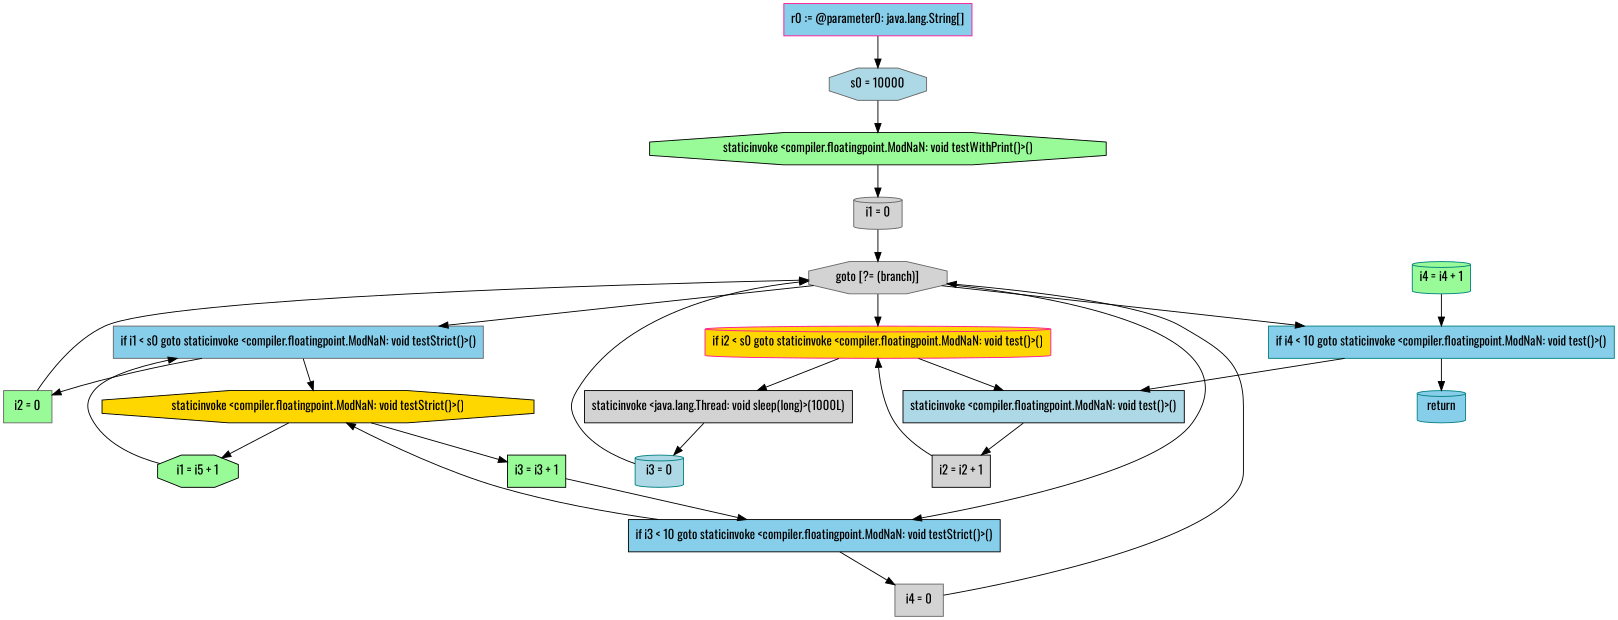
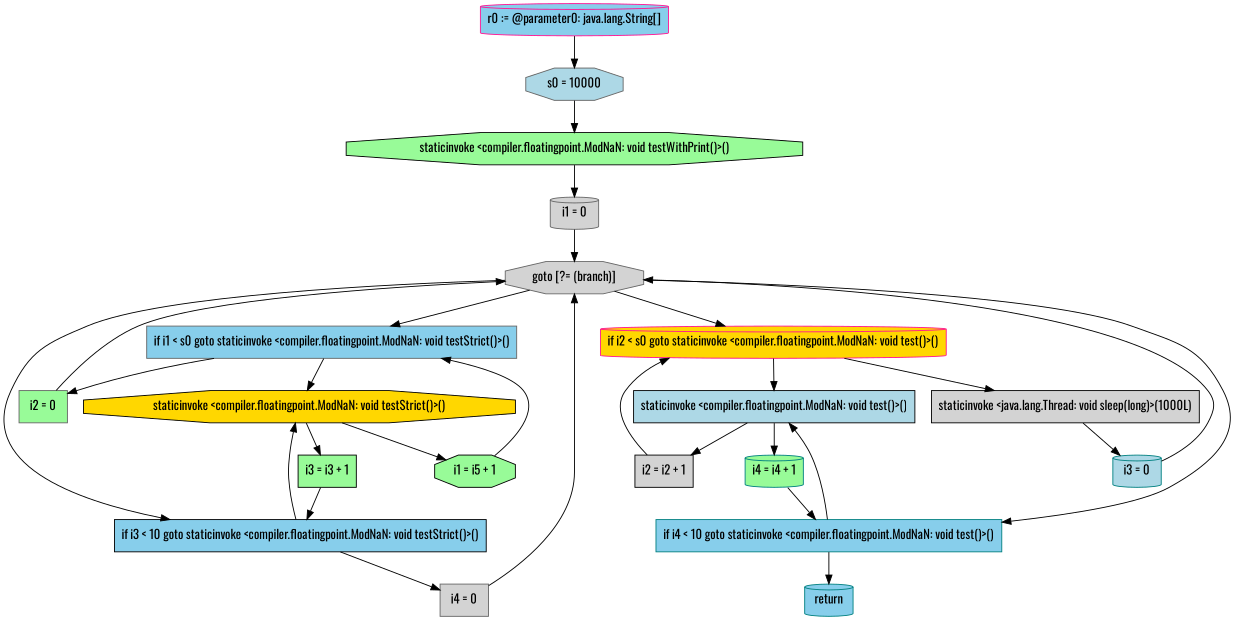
node "r0 := @parameter0: java.lang.String[]": shape box -> cylinder
edge "staticinvoke <compiler.floatingpoint.ModNaN: void test()>()" -> "i4 = i4 + 1": added
